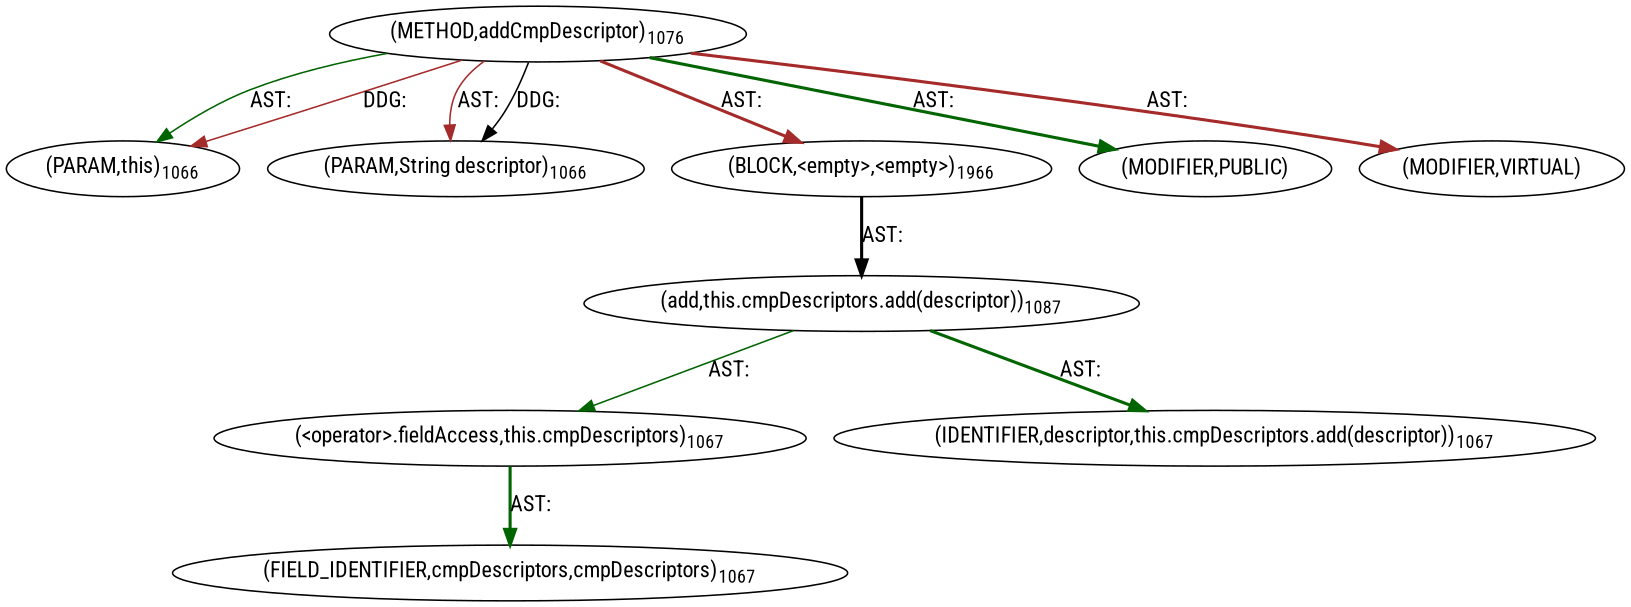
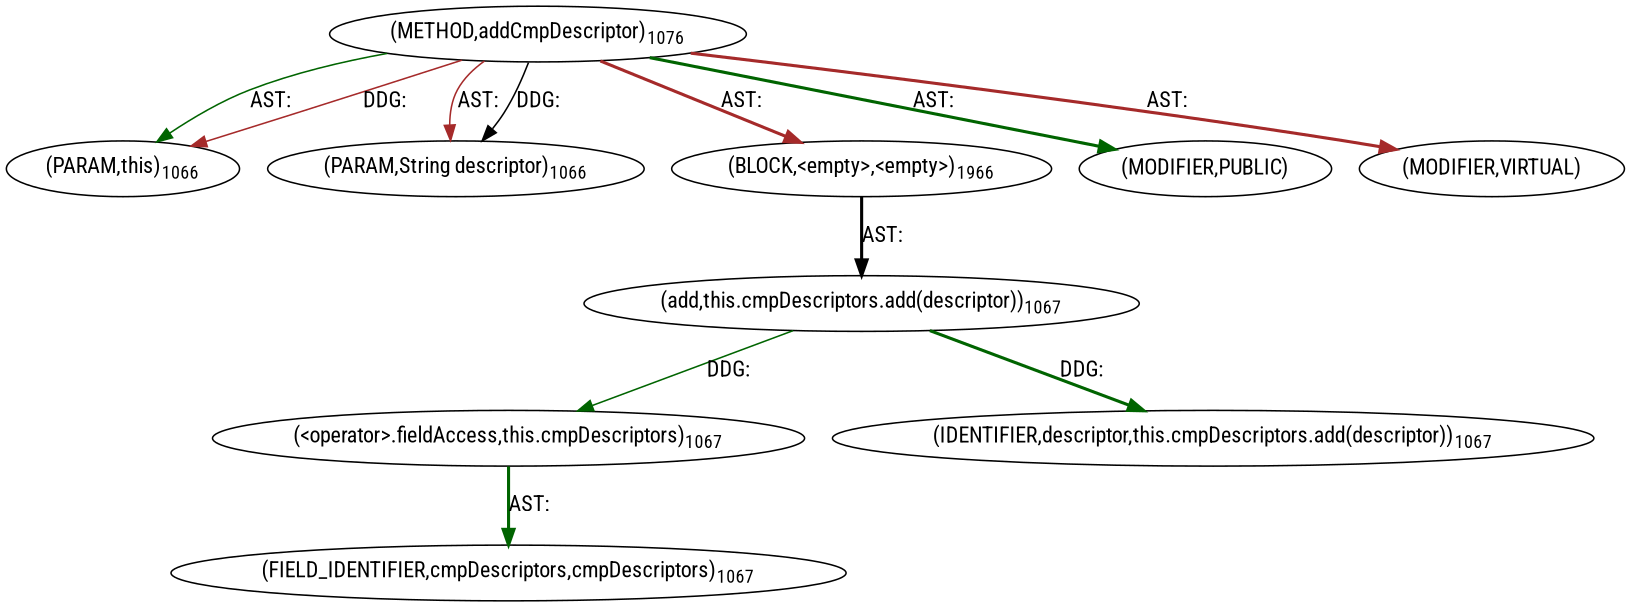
node "(add,this.cmpDescriptors.add(descriptor))": text "1087" -> "1067"
edge "(add,this.cmpDescriptors.add(descriptor))" -> "(<operator>.fieldAccess,this.cmpDescriptors)": label "AST: " -> "DDG: "
edge "(add,this.cmpDescriptors.add(descriptor))" -> "(IDENTIFIER,descriptor,this.cmpDescriptors.add(descriptor))": label "AST: " -> "DDG: "
